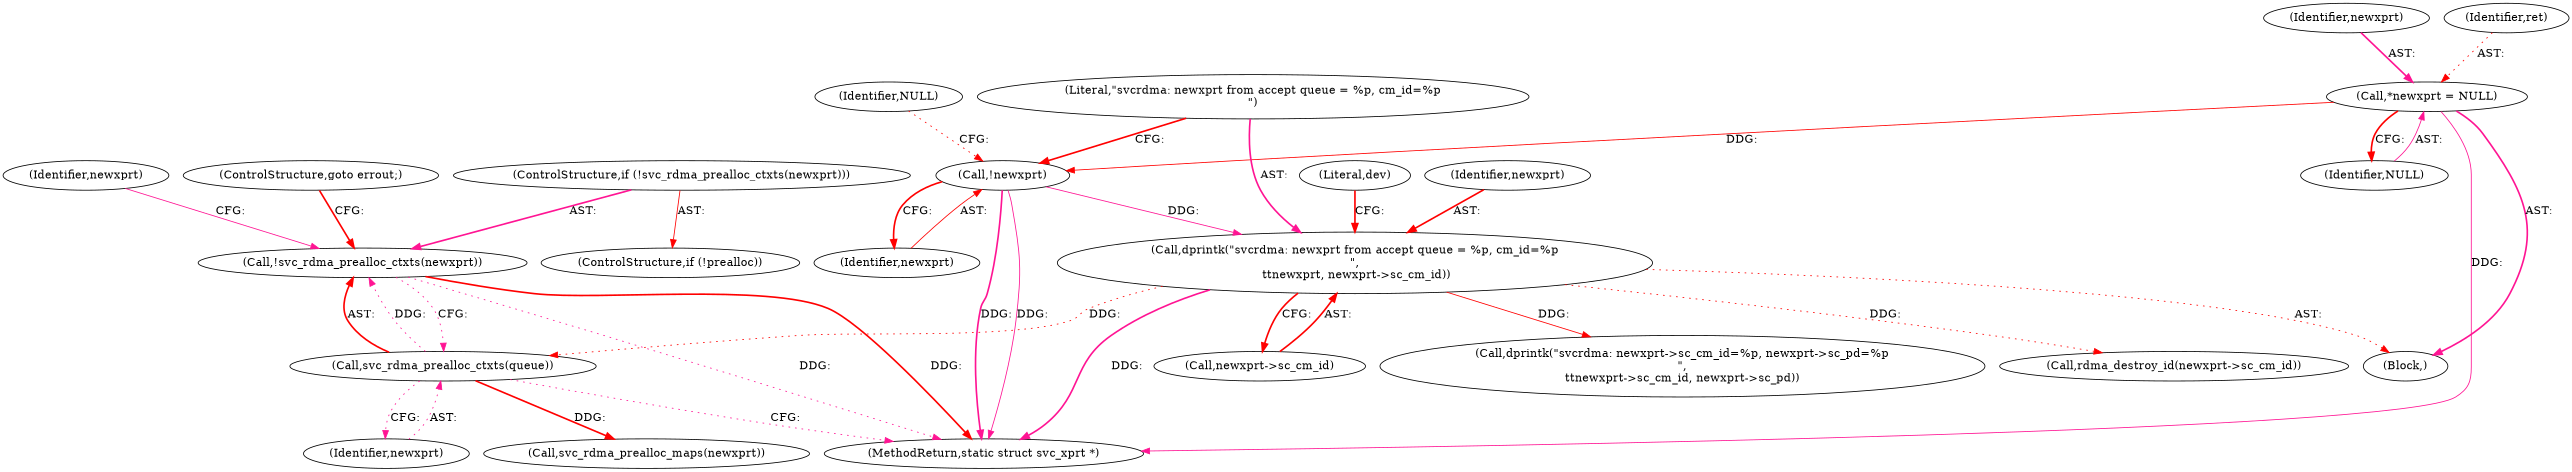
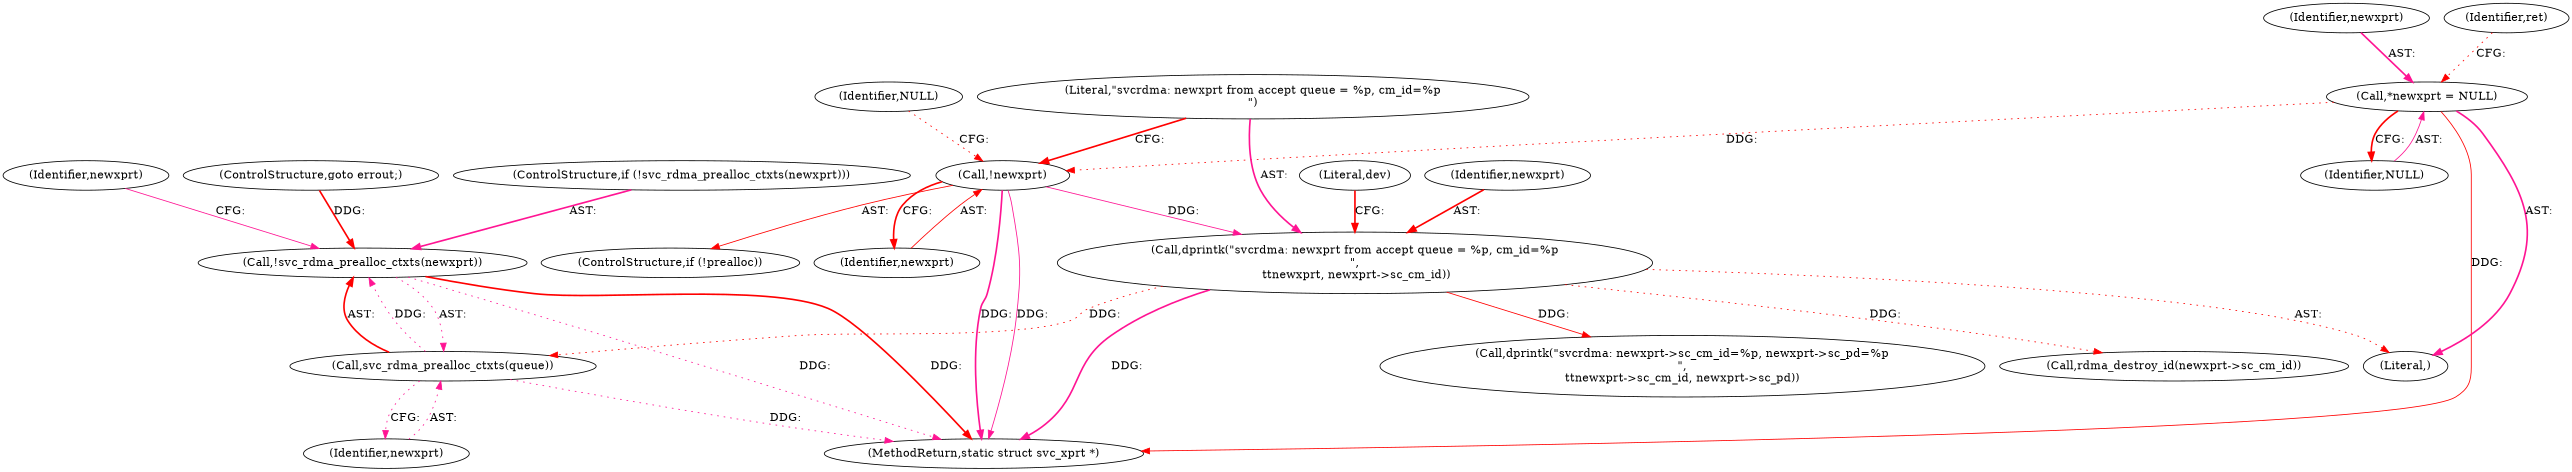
edge "(Identifier,ret)" -> "(Call,*newxprt = NULL)": label "AST: " -> "CFG: "
edge "(Call,*newxprt = NULL)" -> "(Call,!newxprt)": style solid -> dotted
edge "(ControlStructure,goto errout;)" -> "(Call,!svc_rdma_prealloc_ctxts(newxprt))": label "CFG: " -> "DDG: "
edge "(ControlStructure,if (!svc_rdma_prealloc_ctxts(newxprt)))" -> "(ControlStructure,if (!prealloc))": now "(Call,!newxprt)" -> "(ControlStructure,if (!prealloc))"
edge "(Call,!svc_rdma_prealloc_ctxts(newxprt))" -> "(Call,svc_rdma_prealloc_ctxts(queue))": label "CFG: " -> "AST: "
node "(Call,newxprt->sc_cm_id)": removed
node "(Block,)": label "(Block,)" -> "(Literal,)"
edge "(Call,svc_rdma_prealloc_ctxts(queue))" -> "(MethodReturn,static struct svc_xprt *)": label "CFG: " -> "DDG: "
edge "(Call,*newxprt = NULL)" -> "(MethodReturn,static struct svc_xprt *)": color deeppink -> red
node "(Call,svc_rdma_prealloc_maps(newxprt))": removed
